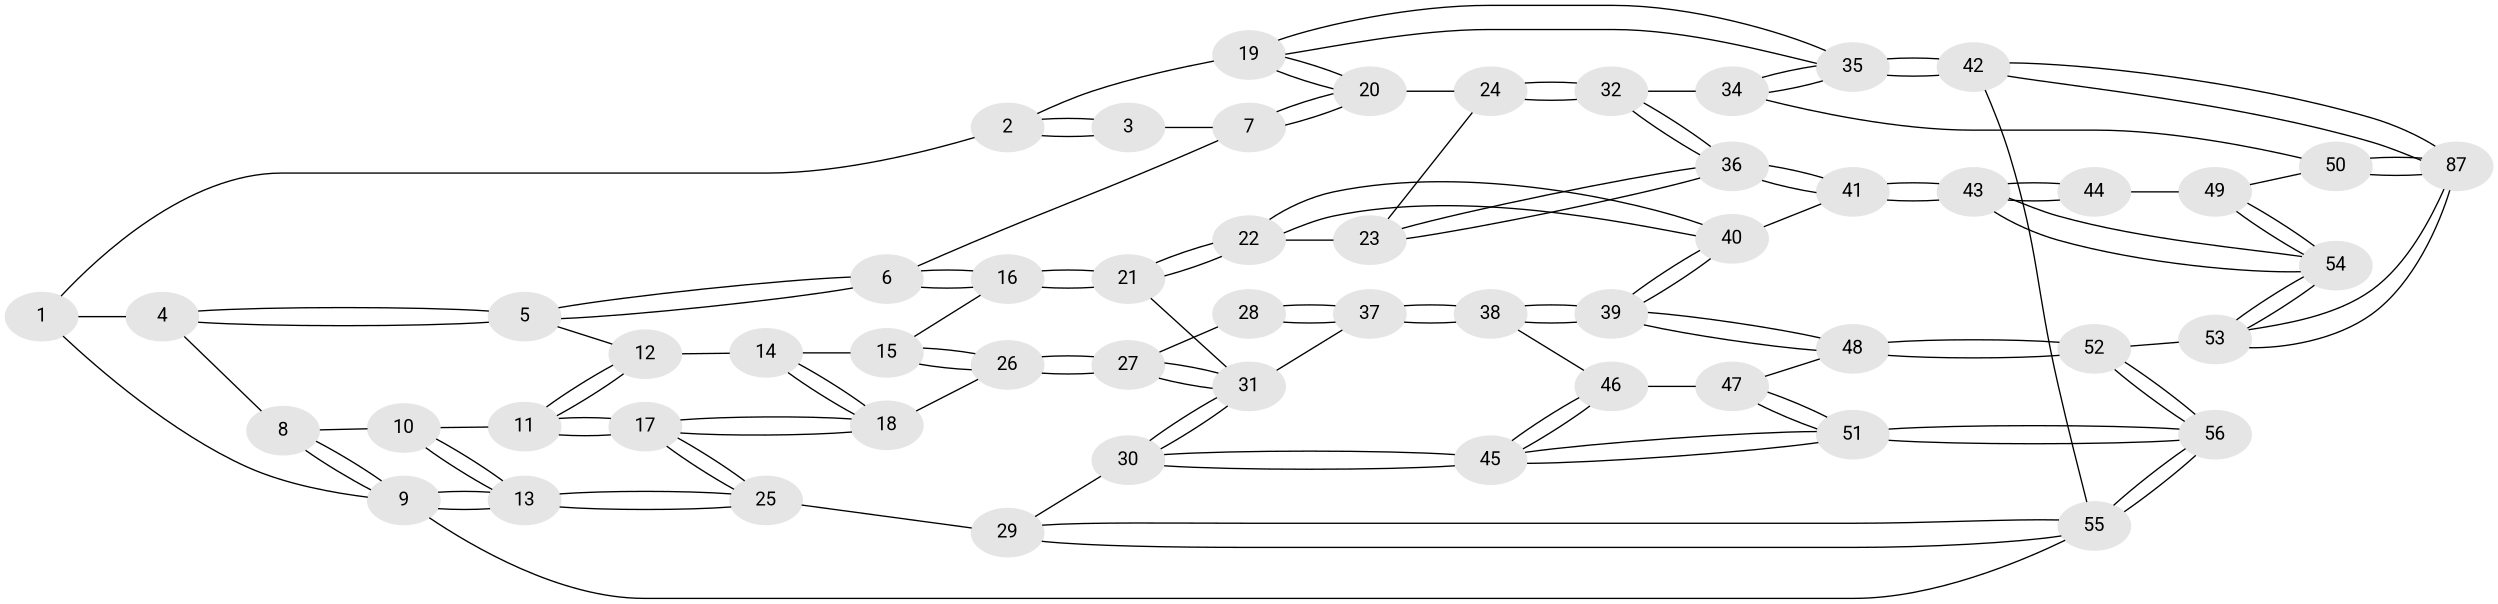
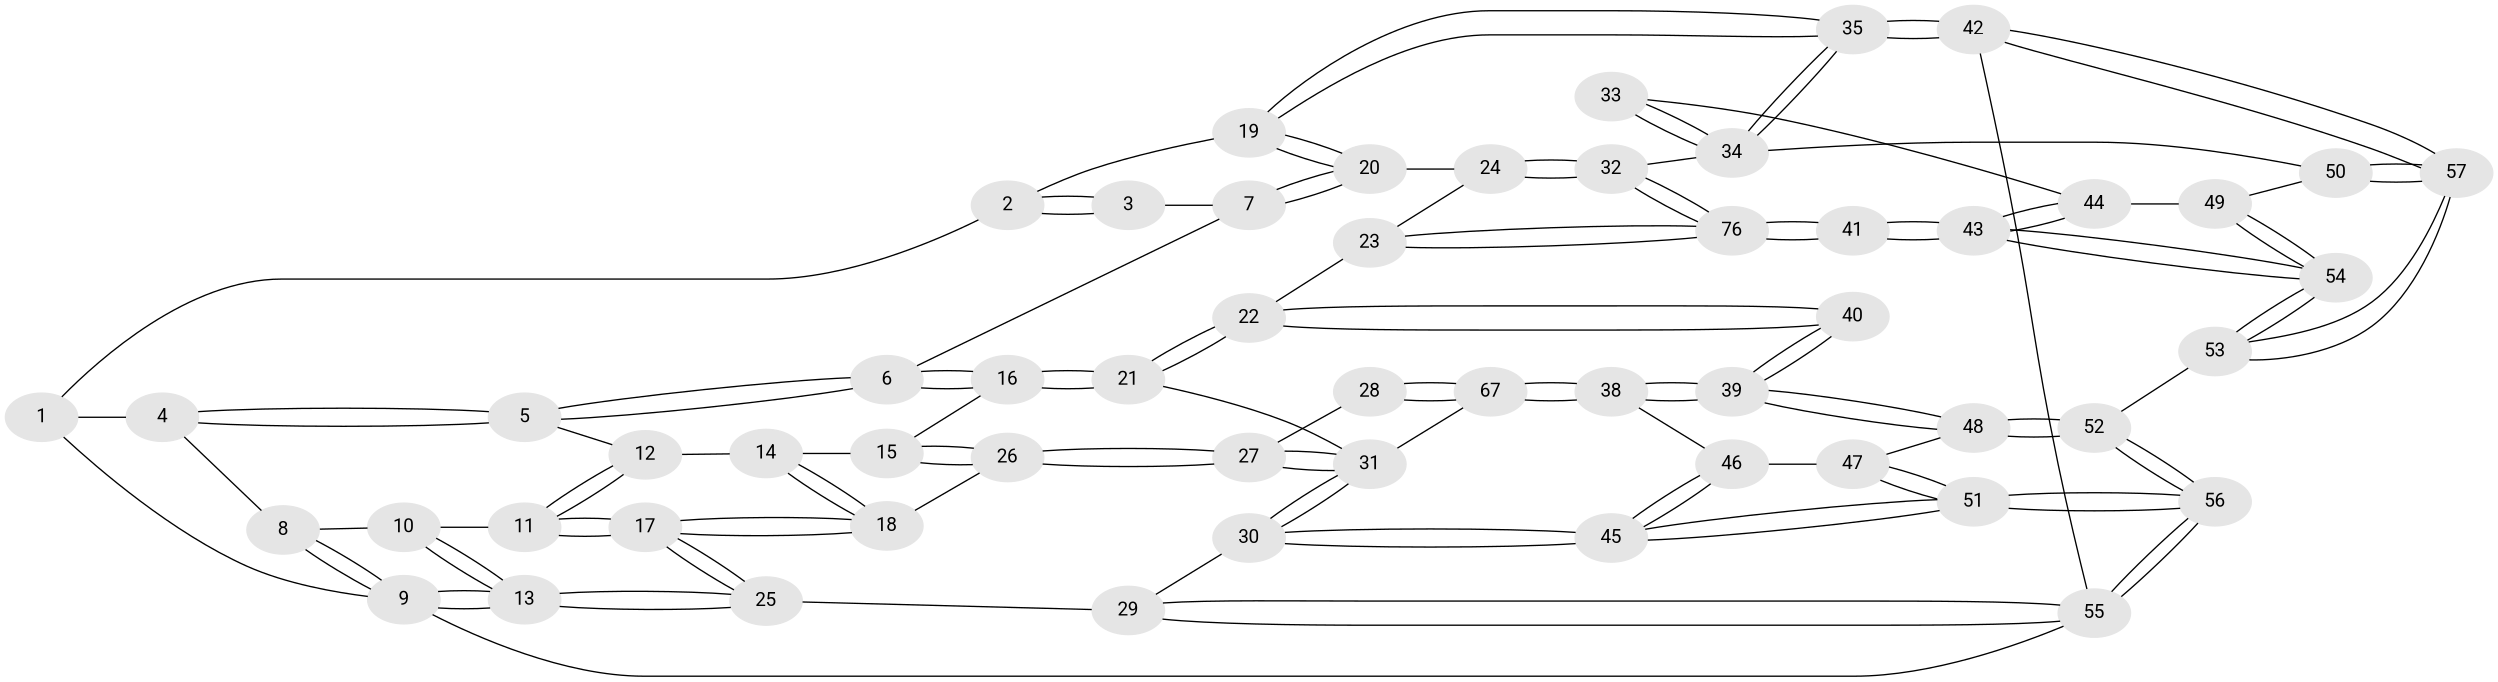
node "33": added
node "36": label "36" -> "76"
node "87": label "87" -> "57"
edge "41" -- "40": removed
node "37": label "37" -> "67"
